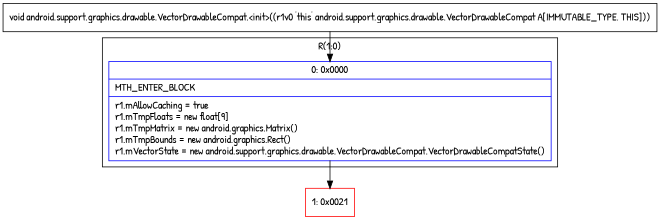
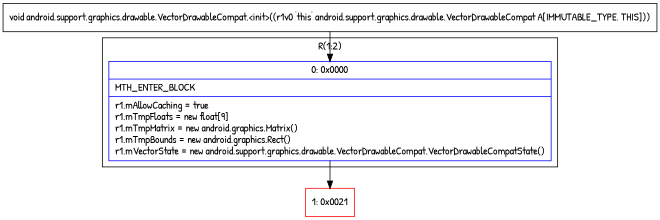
cluster "R(1:0)": label "R(1:0)" -> "R(1:2)"
